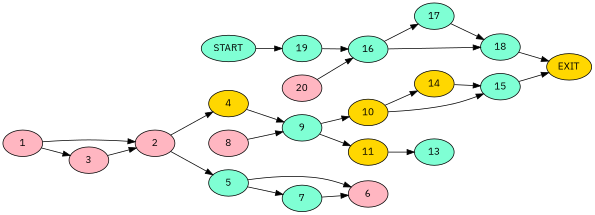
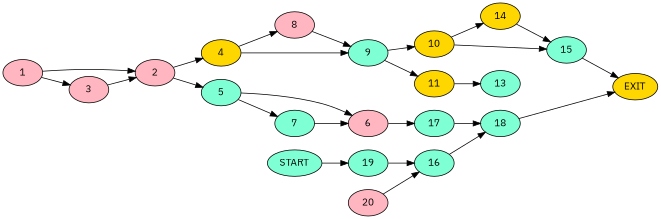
edge "16" -> "17": now "6" -> "17"
edge "4" -> "8": added
